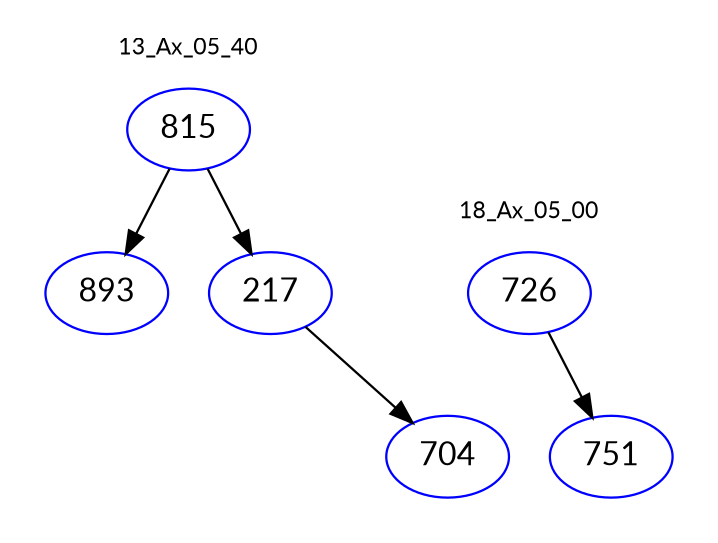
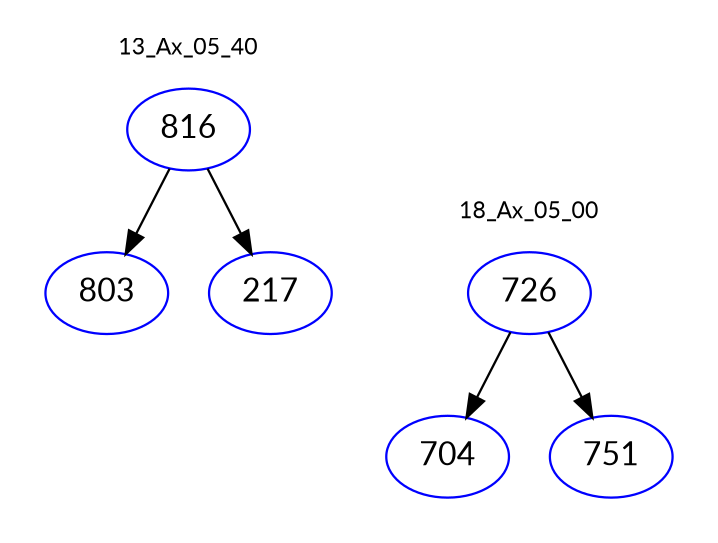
node "815": label "815" -> "816"
node "893": label "893" -> "803"
edge "217" -> "704": now "726" -> "704"
